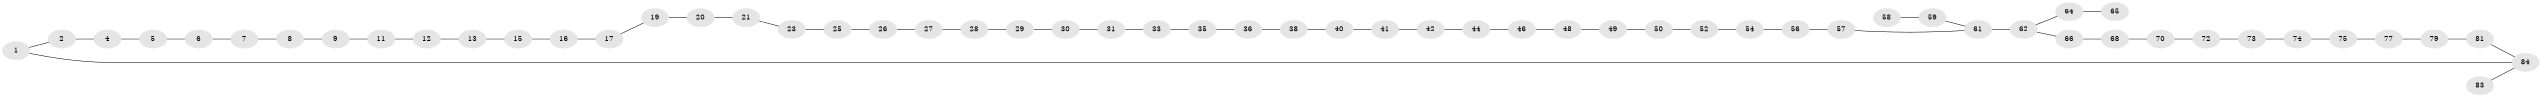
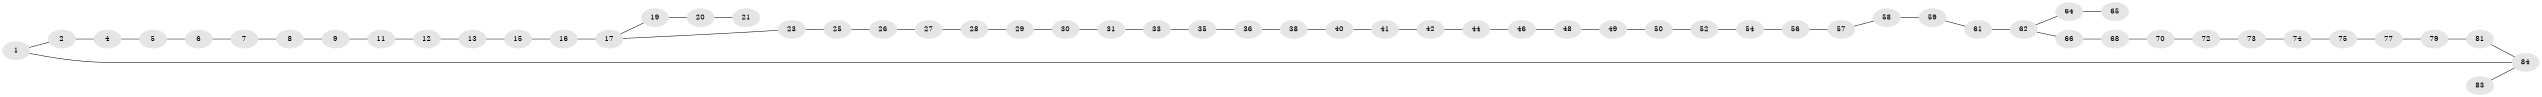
edge "21" -- "23": now "17" -- "23"
edge "57" -- "61": now "57" -- "58"
